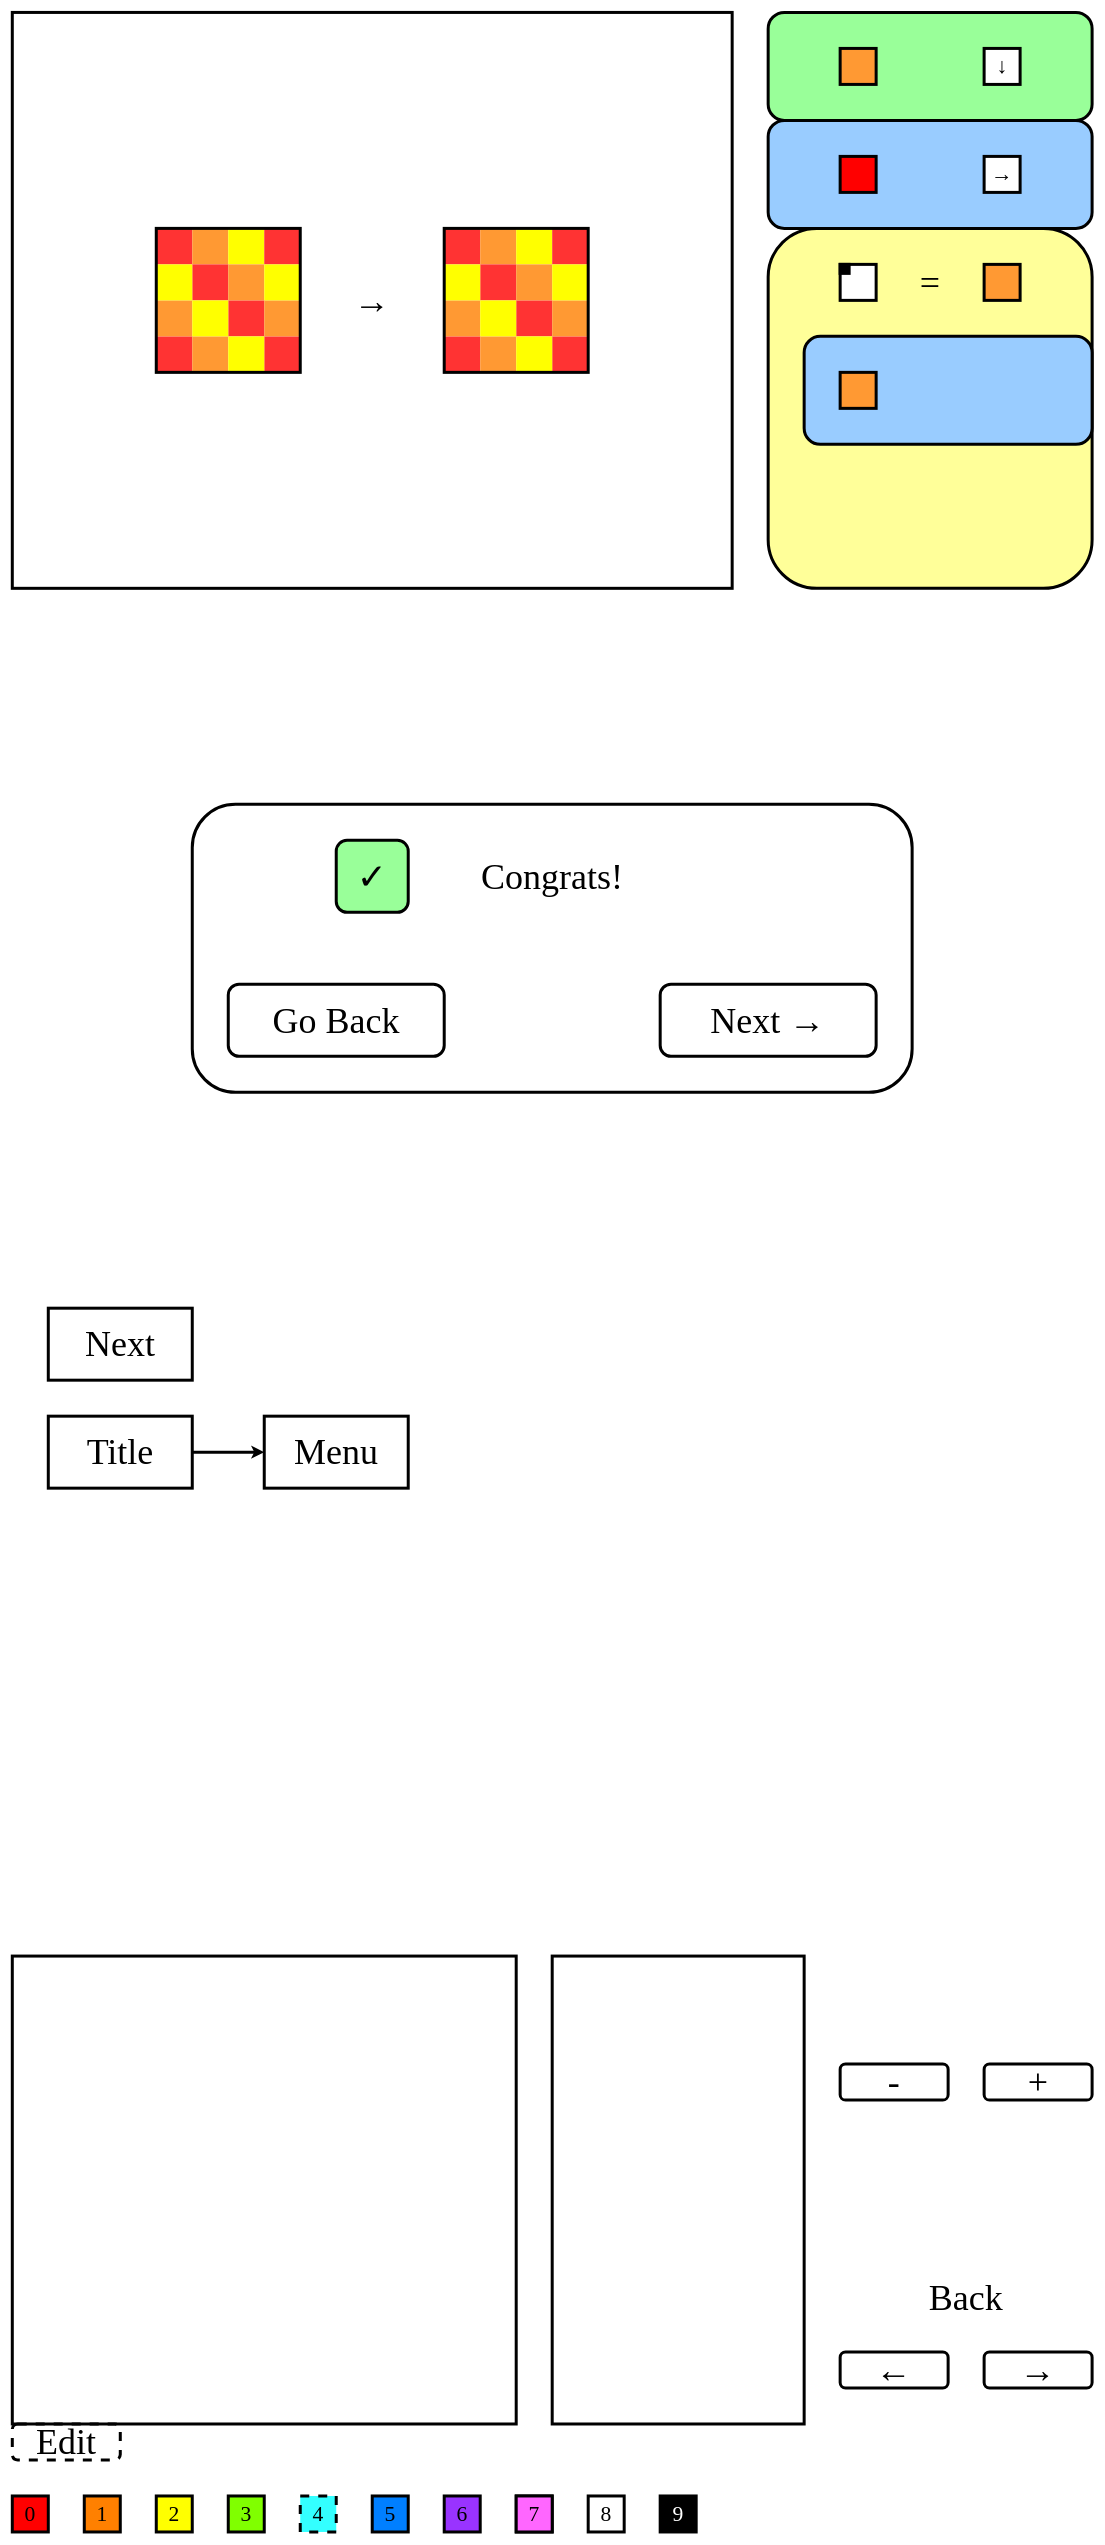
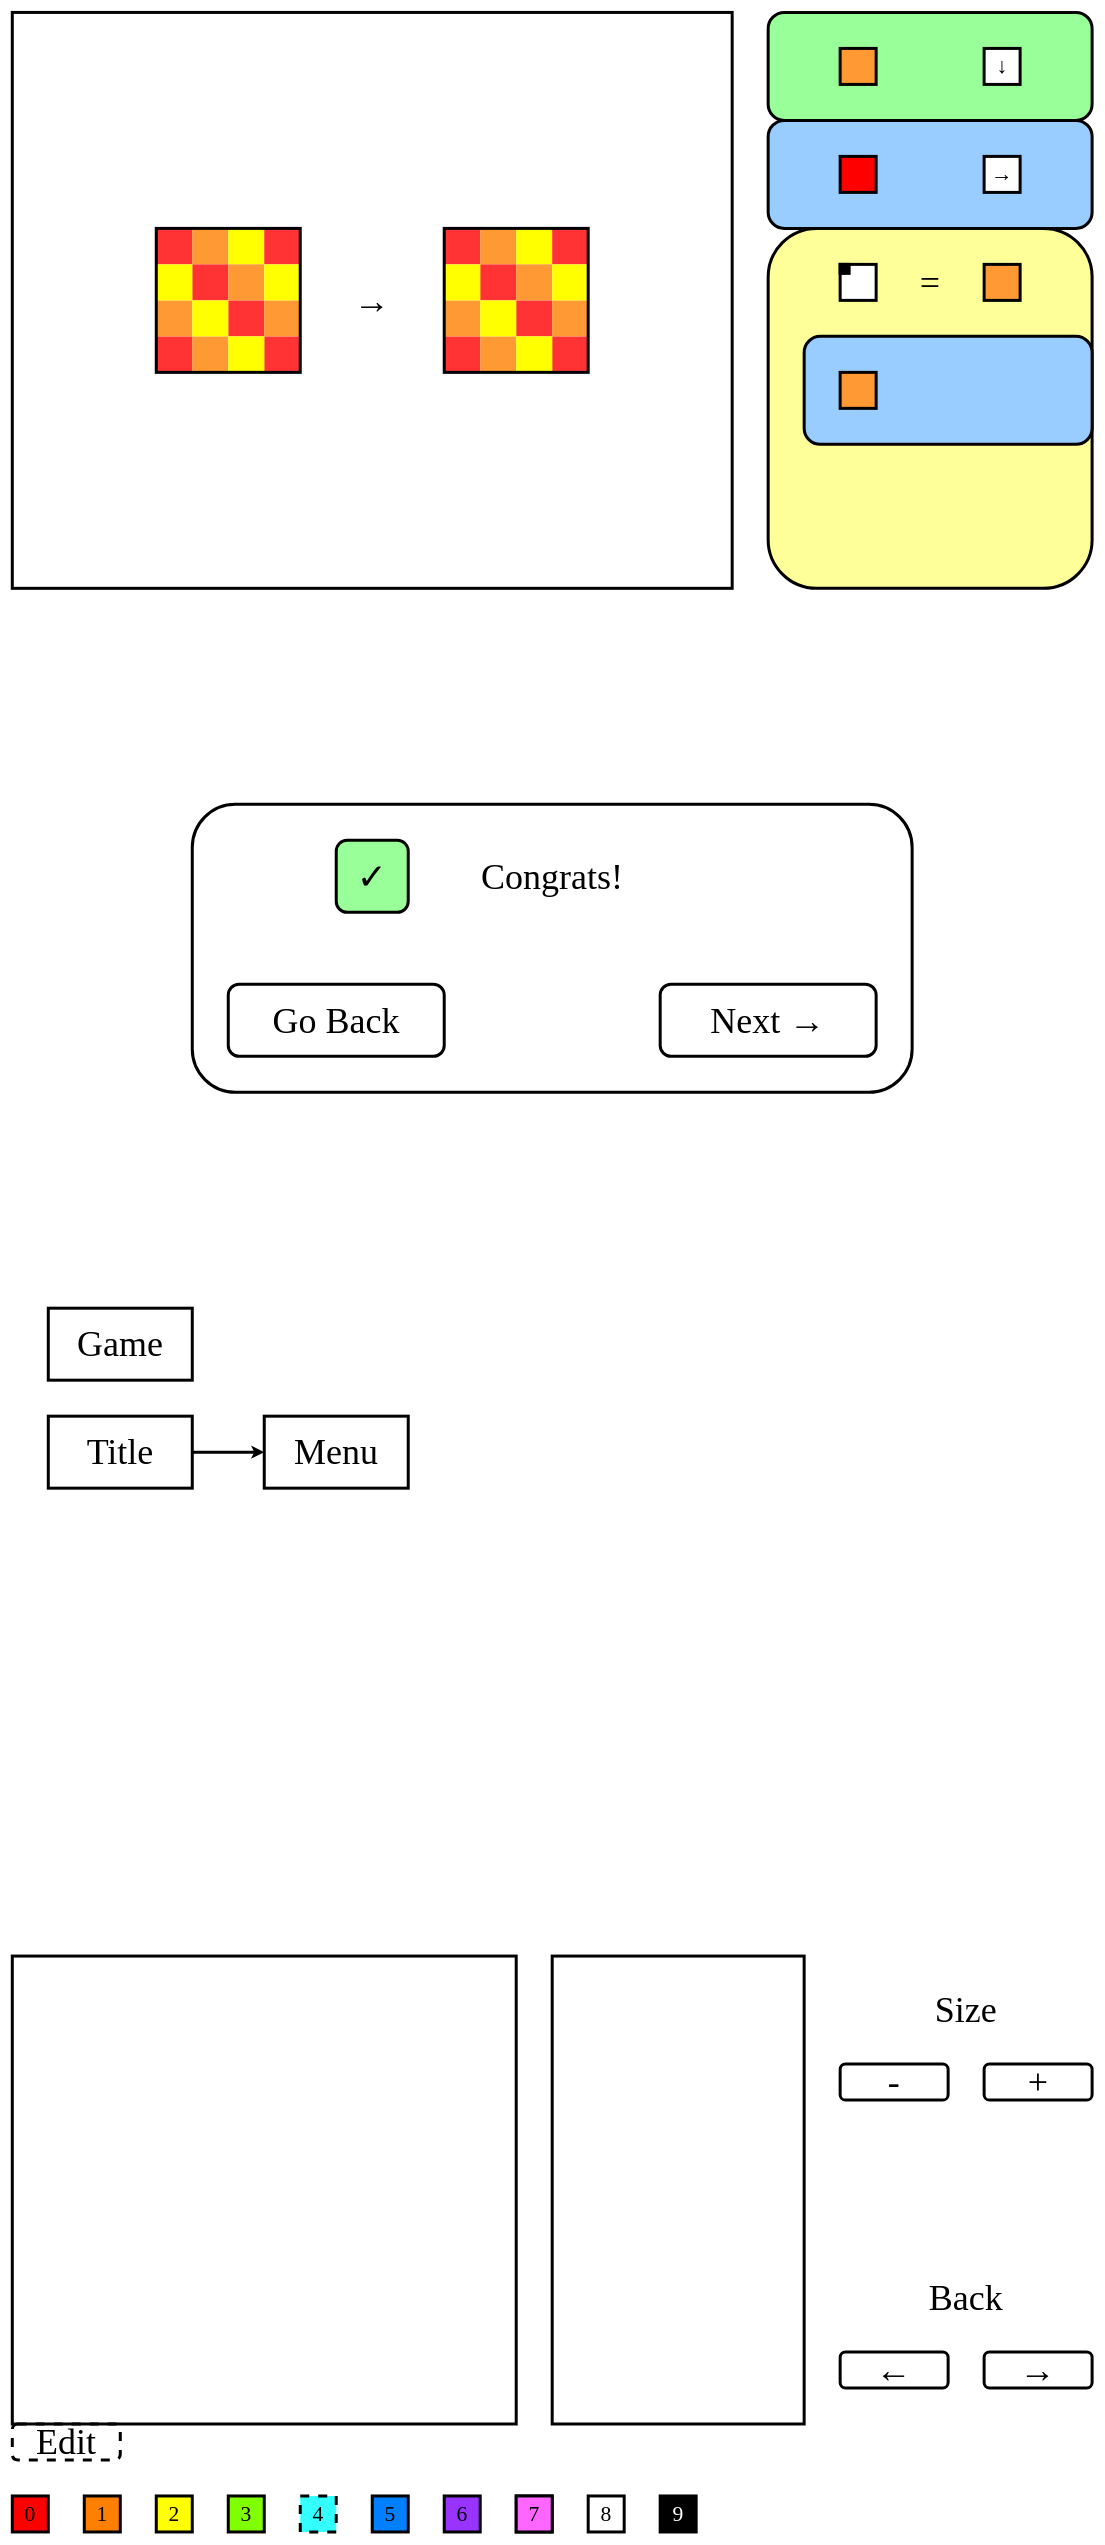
node "Next": label "Next" -> "Game"
node "Size": added
